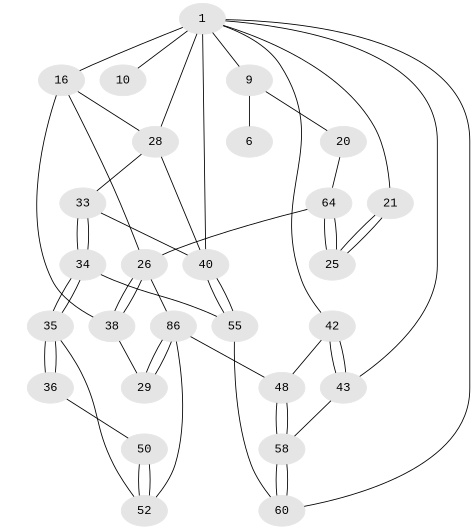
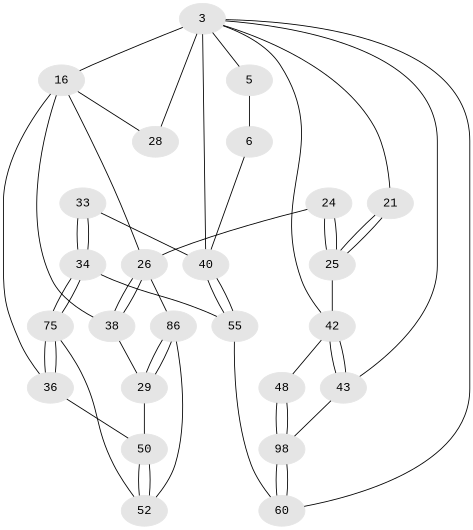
node "1": label "1" -> "3"
node "10": removed
node "9": label "9" -> "5"
node "20": removed
edge "28" -- "33": removed
edge "28" -- "40": now "6" -- "40"
node "64": label "64" -> "24"
edge "16" -- "36": added
edge "25" -- "42": added
node "35": label "35" -> "75"
edge "86" -- "48": removed
edge "29" -- "50": added
node "58": label "58" -> "98"
